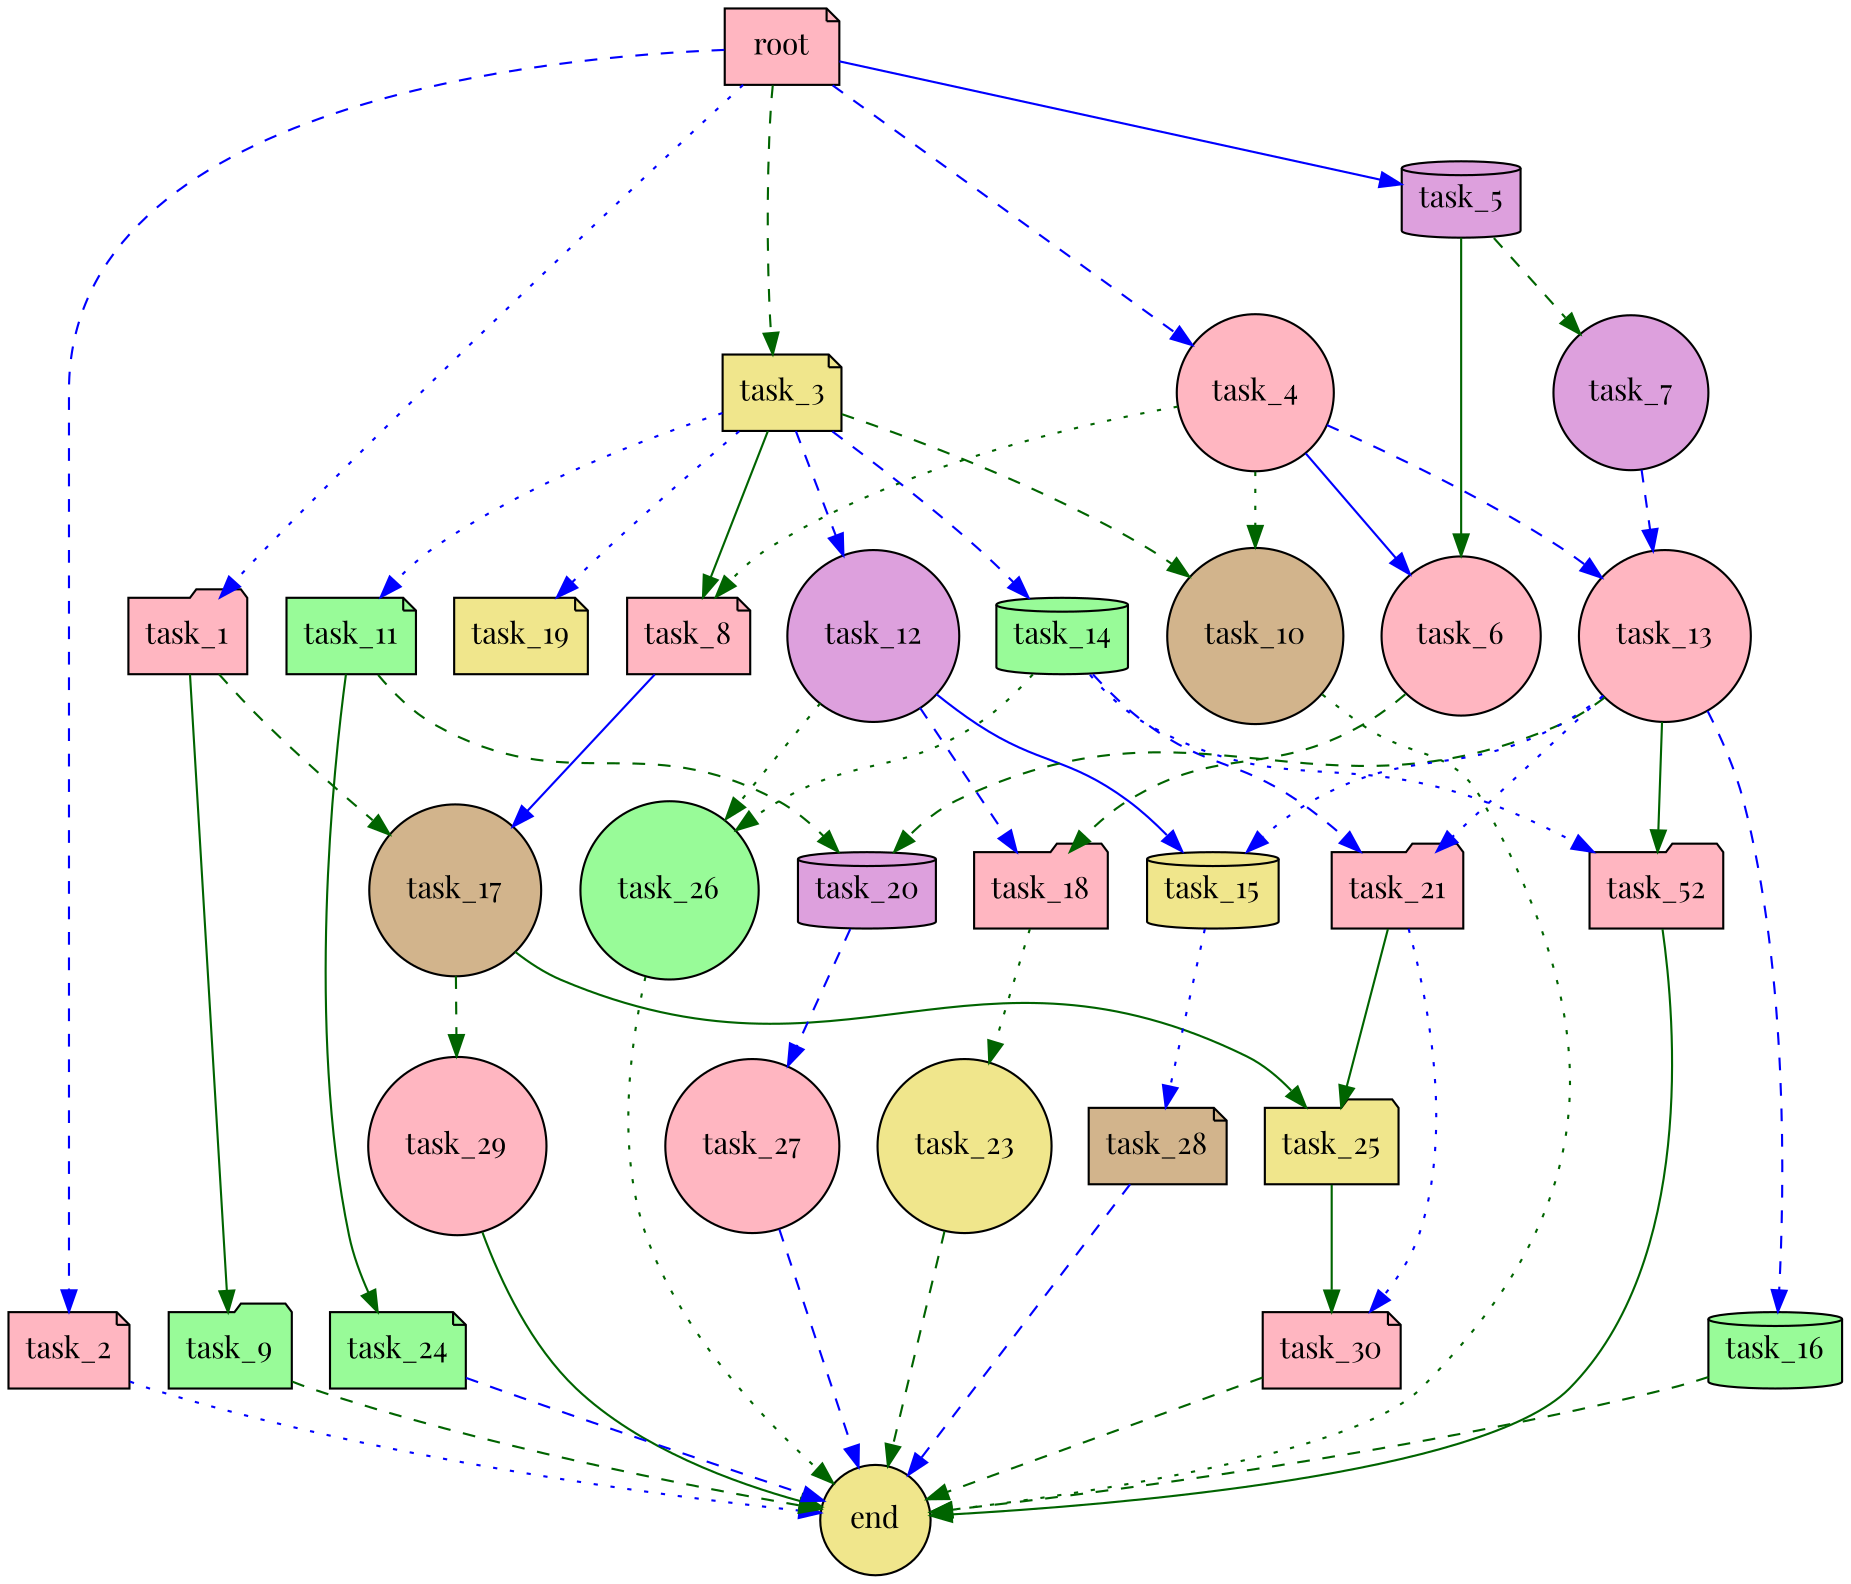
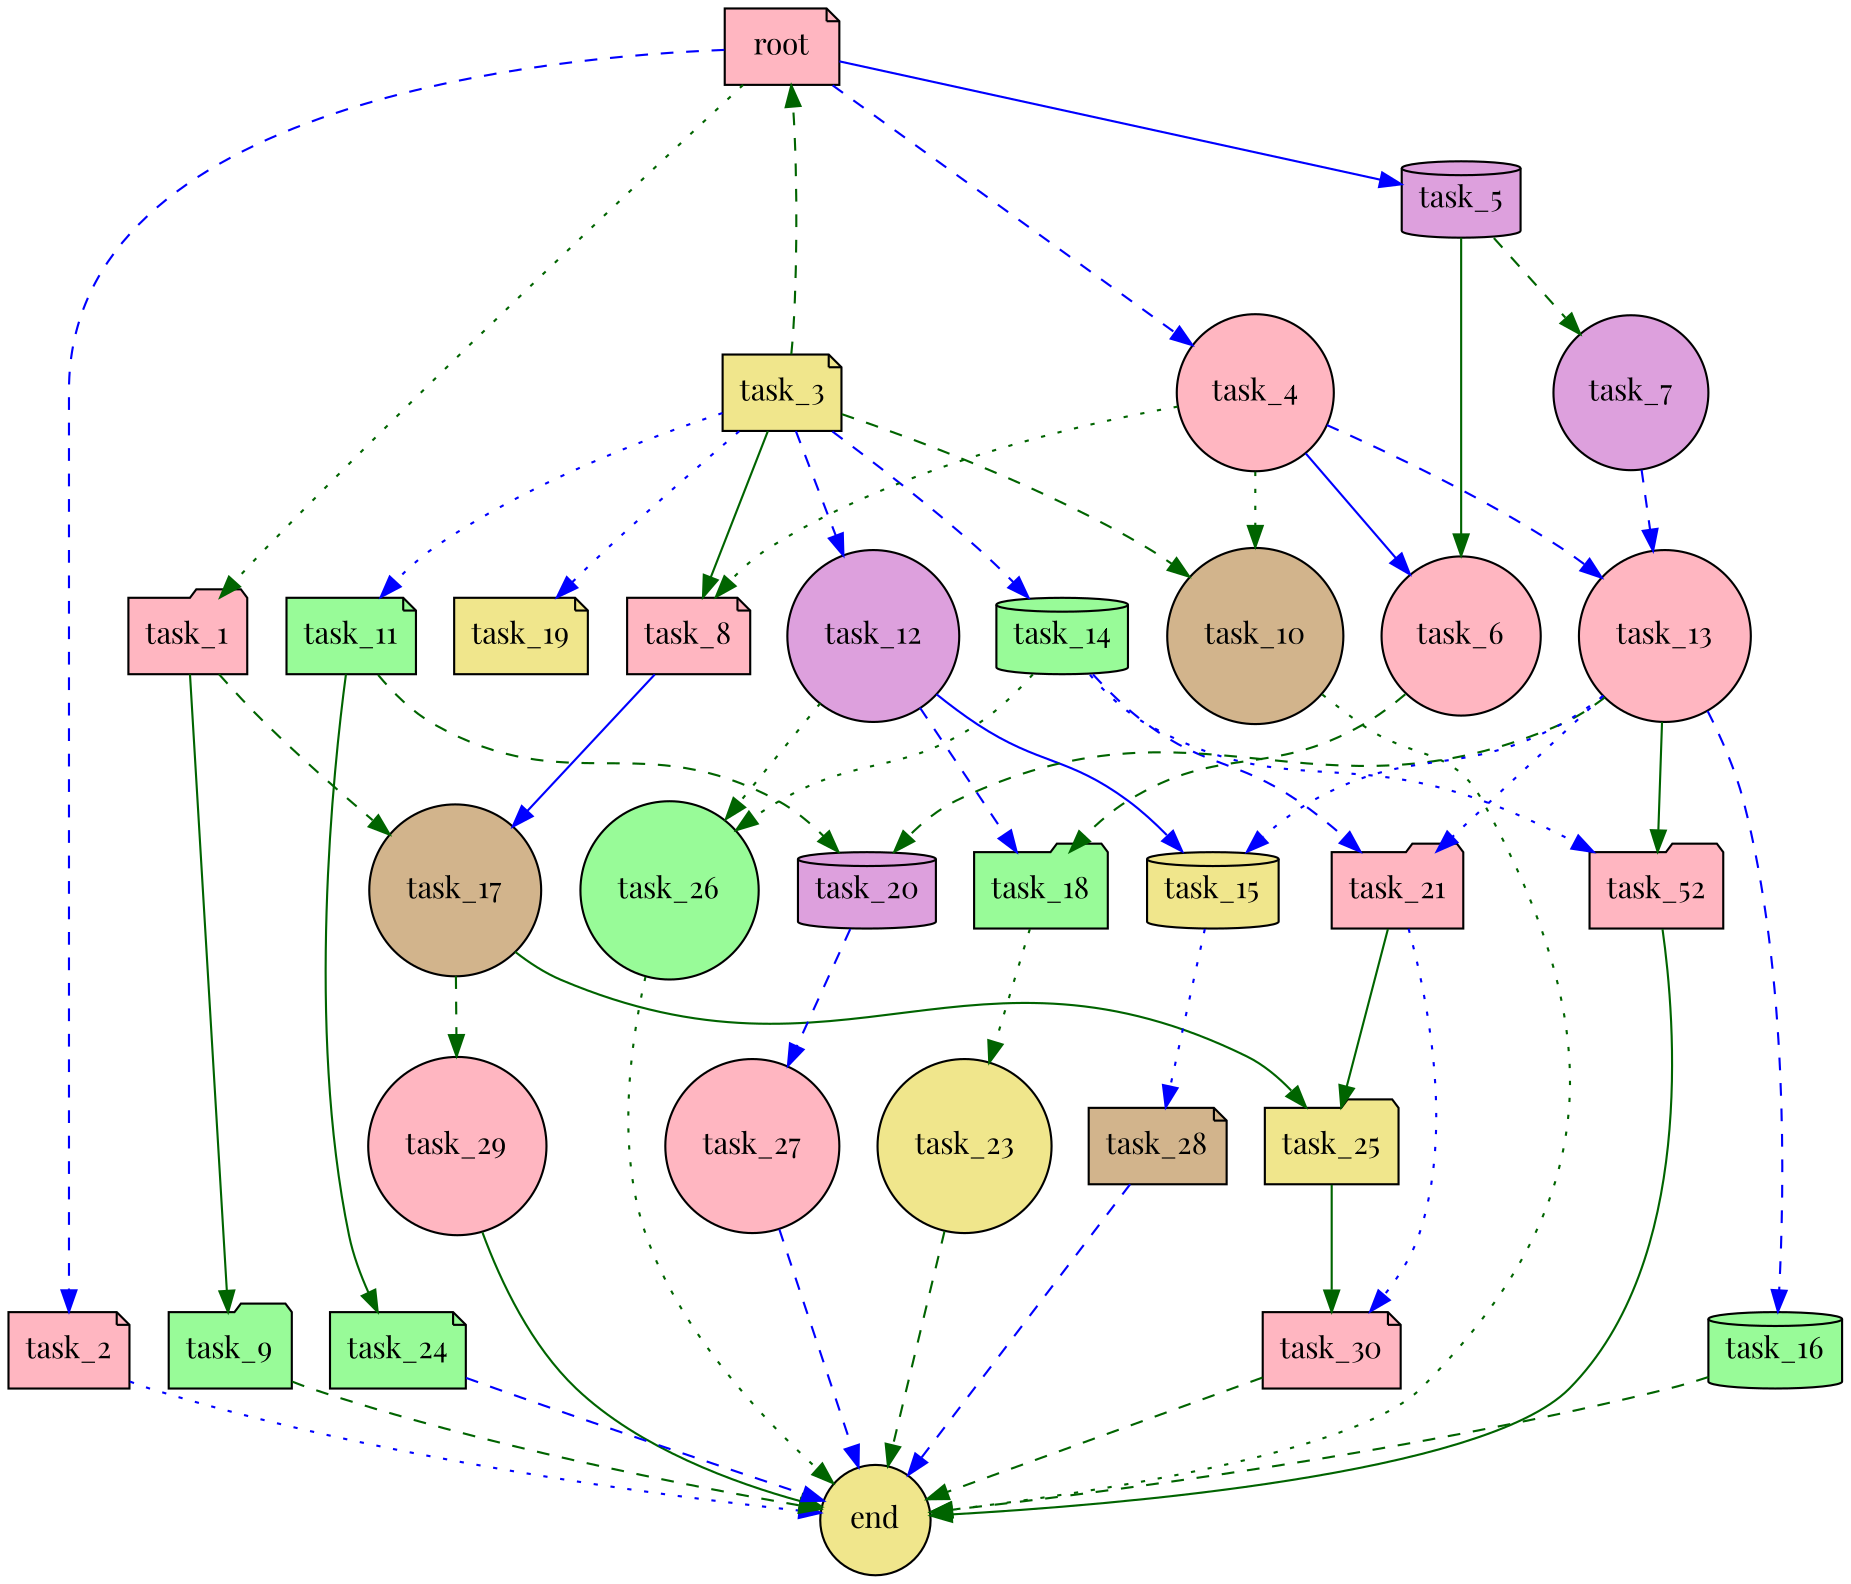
edge "root" -> "task_3": reversed
edge "root" -> "task_1": color blue -> darkgreen
node "task_18": fillcolor lightpink -> palegreen
